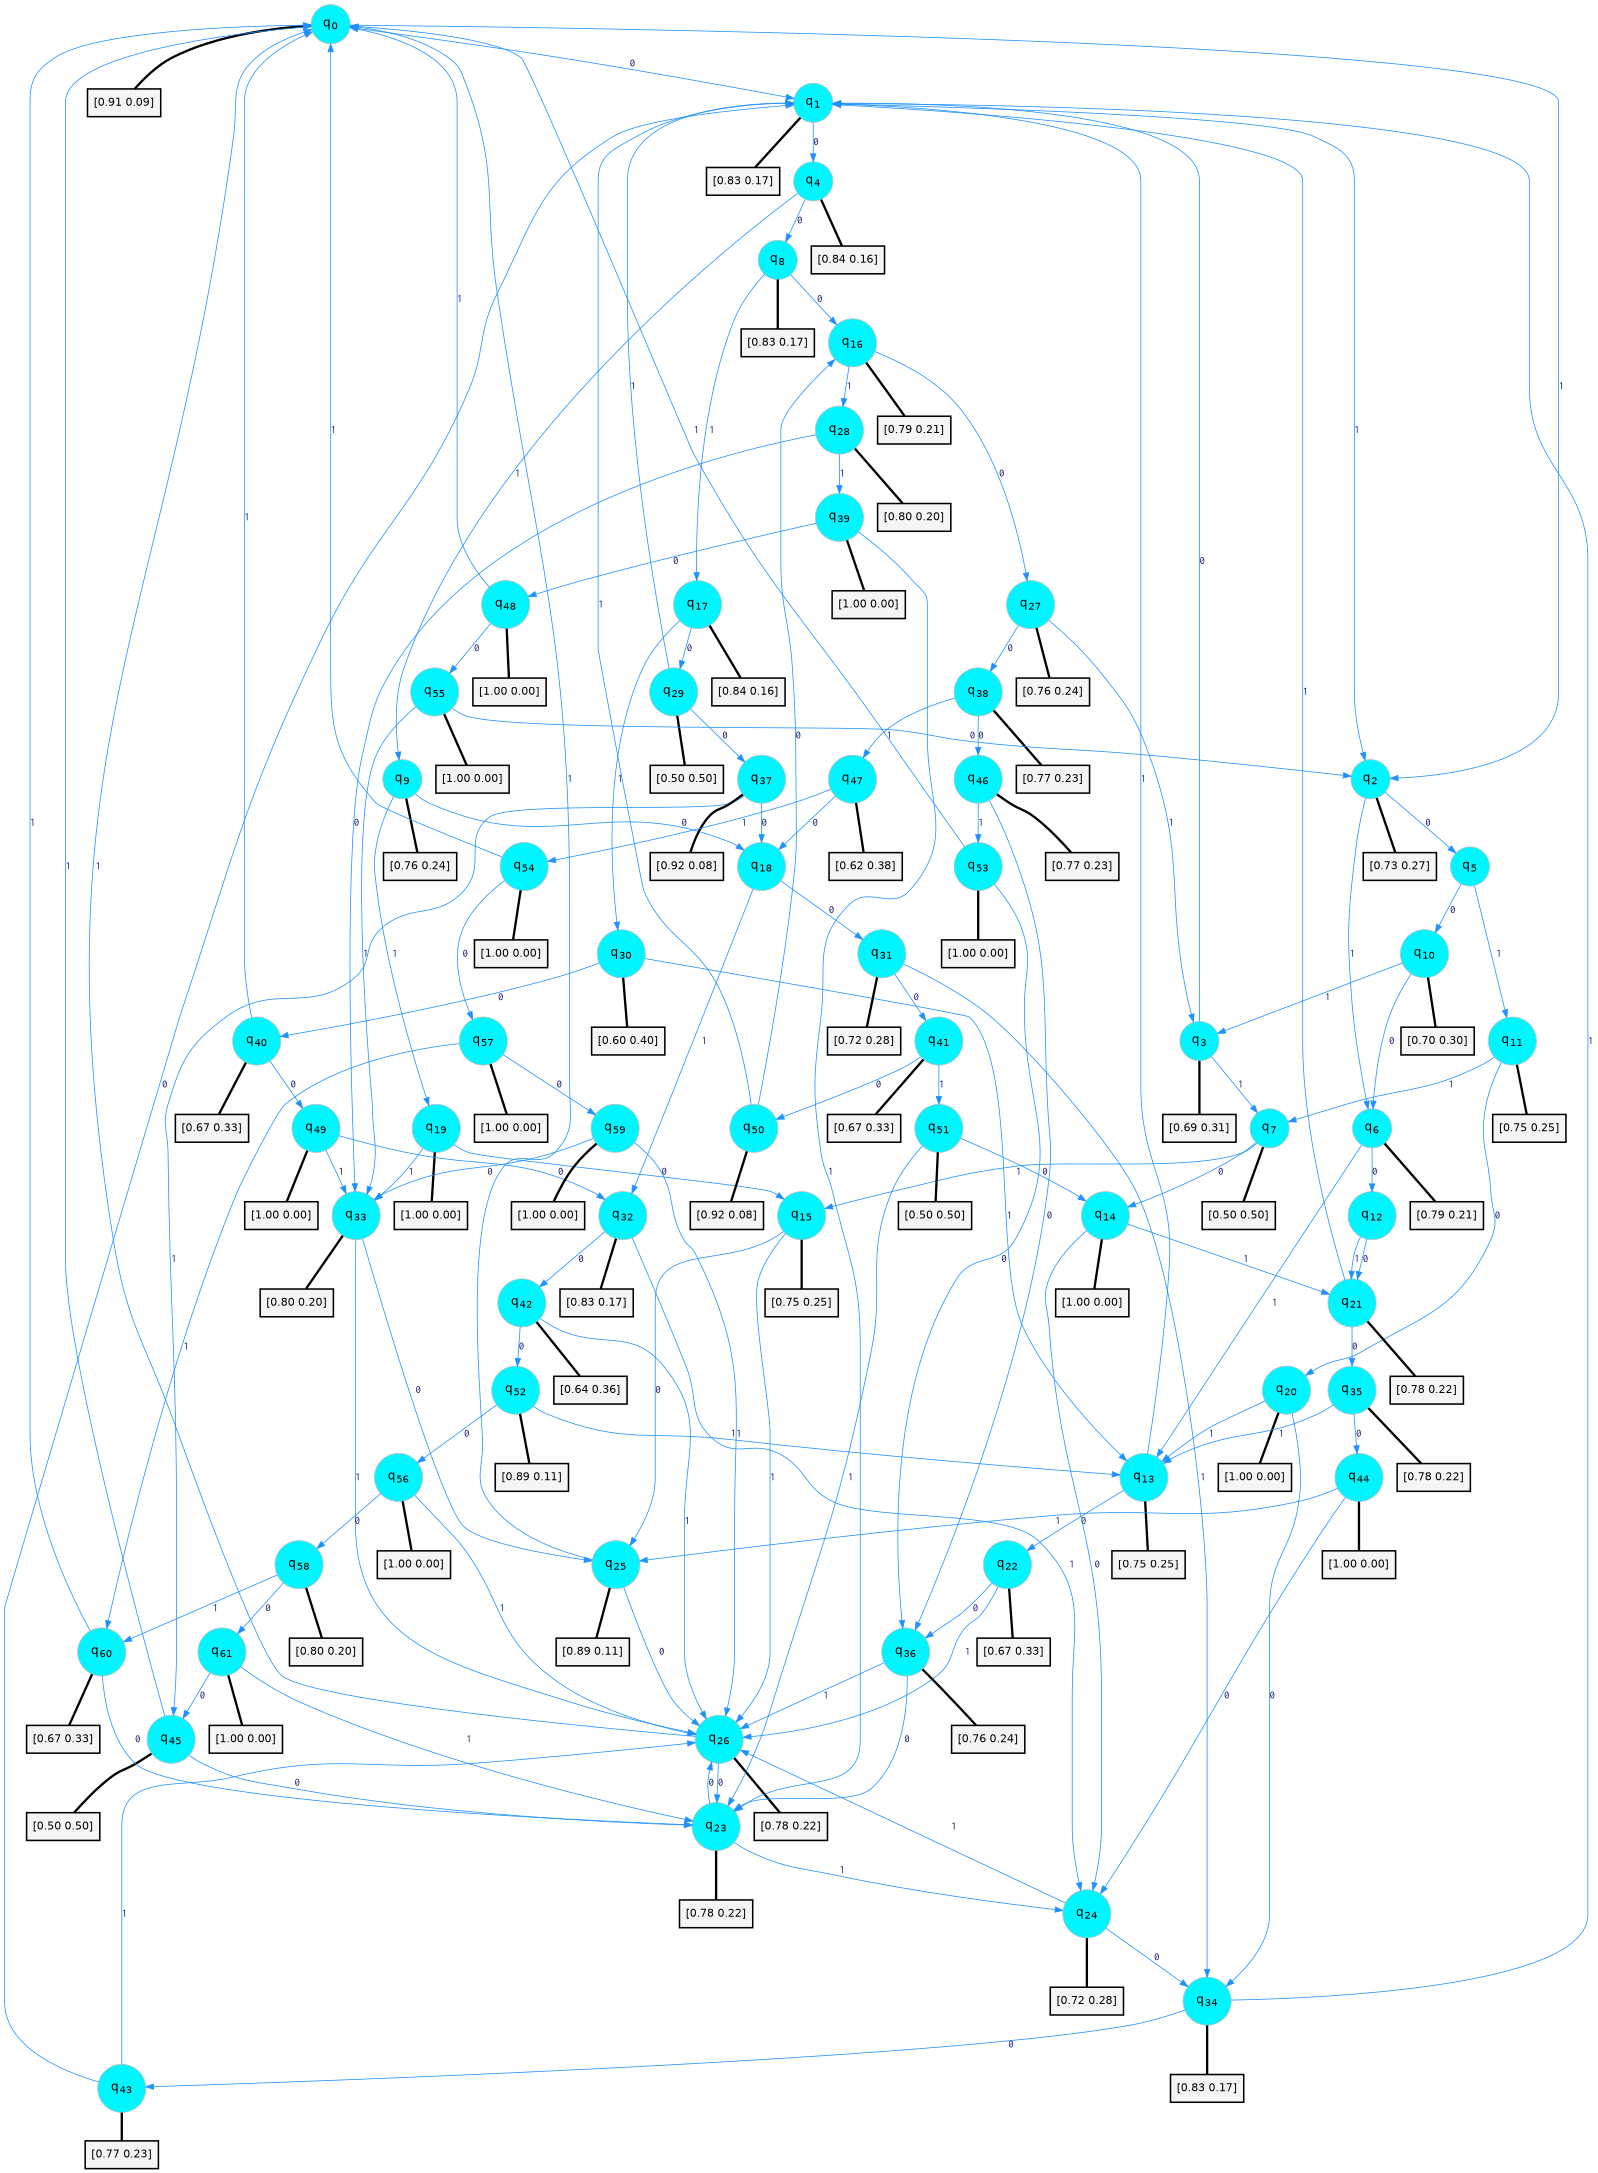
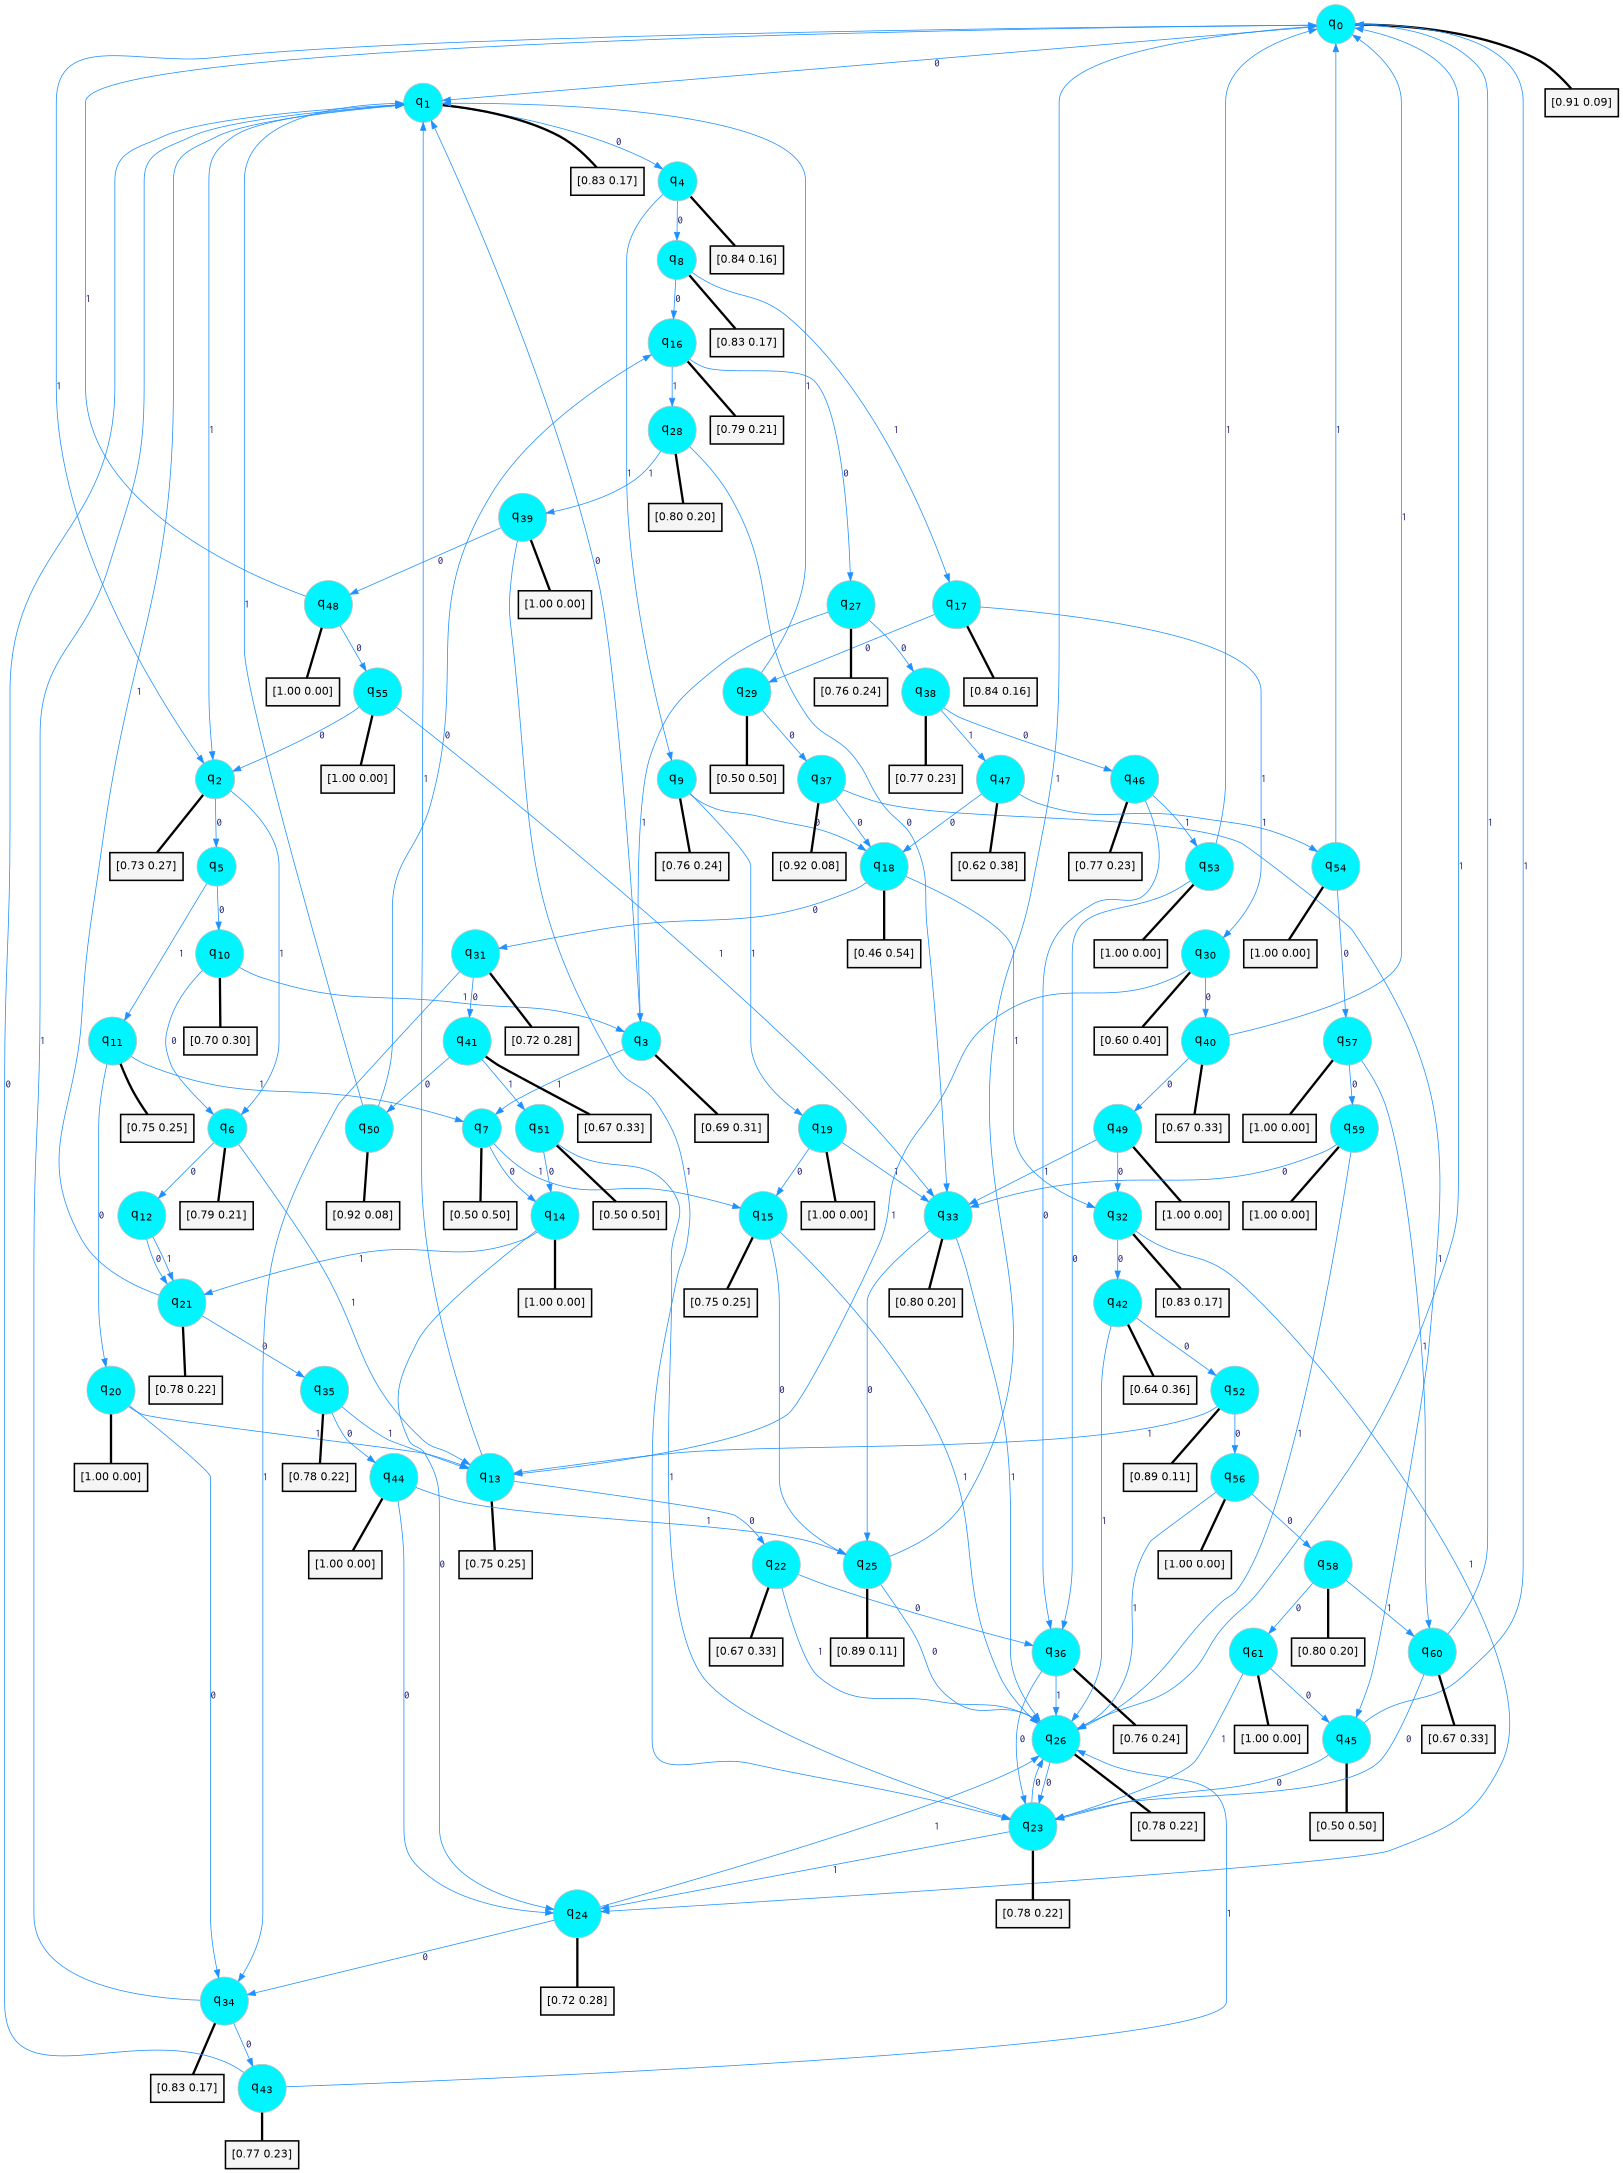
node "[0.46 0.54]": added
